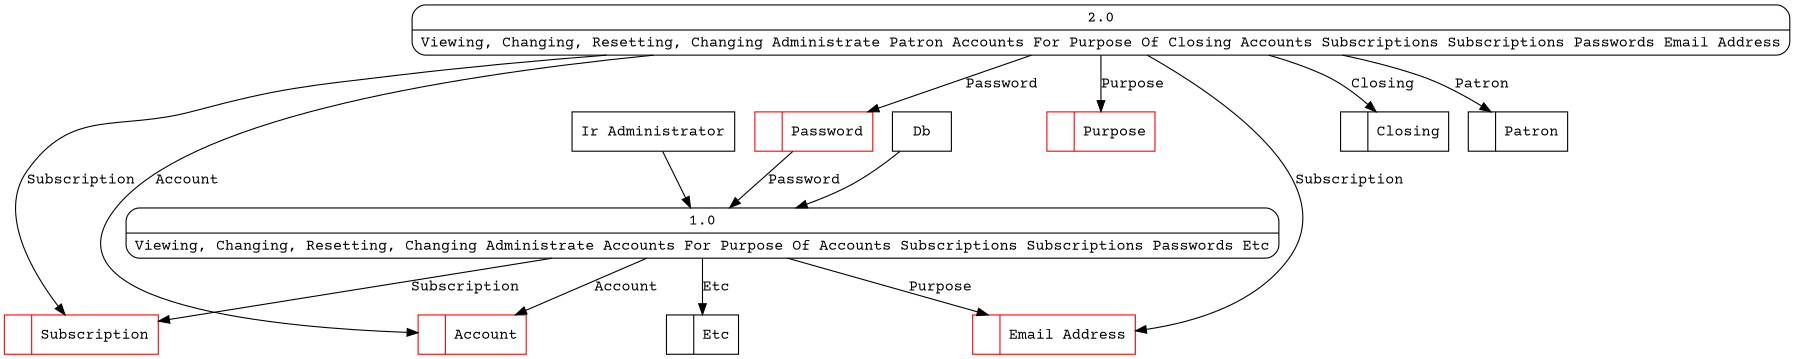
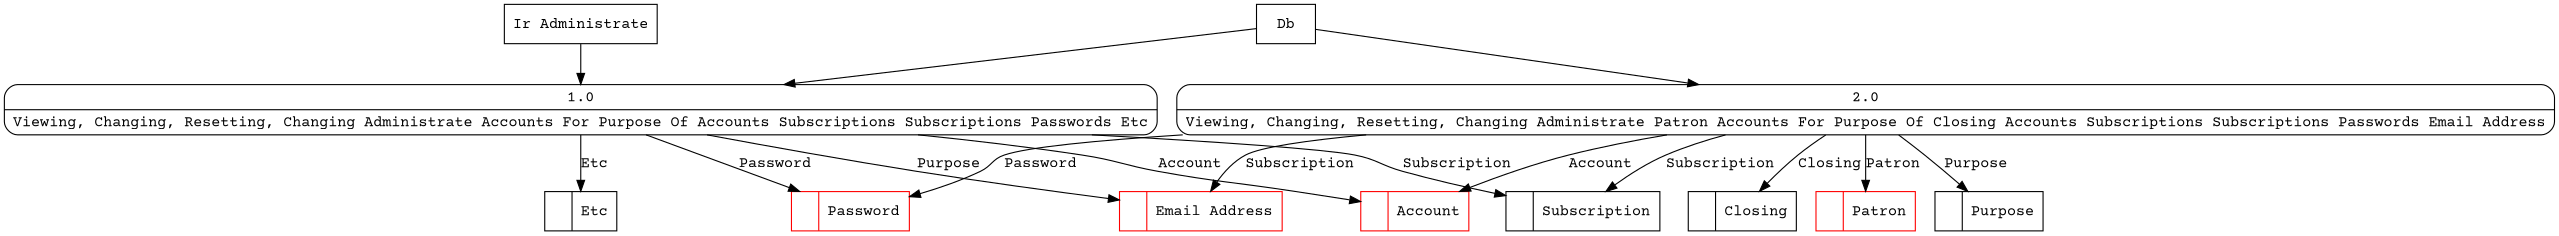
edge "Db" -> "2.0": added
node "Ir Administrator": label "Ir Administrator" -> "Ir Administrate"
node "Purpose": color red -> black
node "Patron": color black -> red
edge "Password" -> "1.0": reversed
node "Subscription": color red -> black
